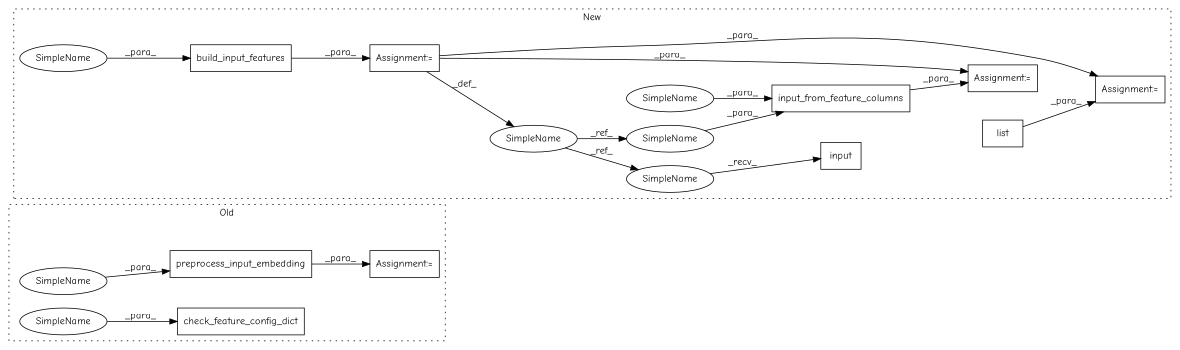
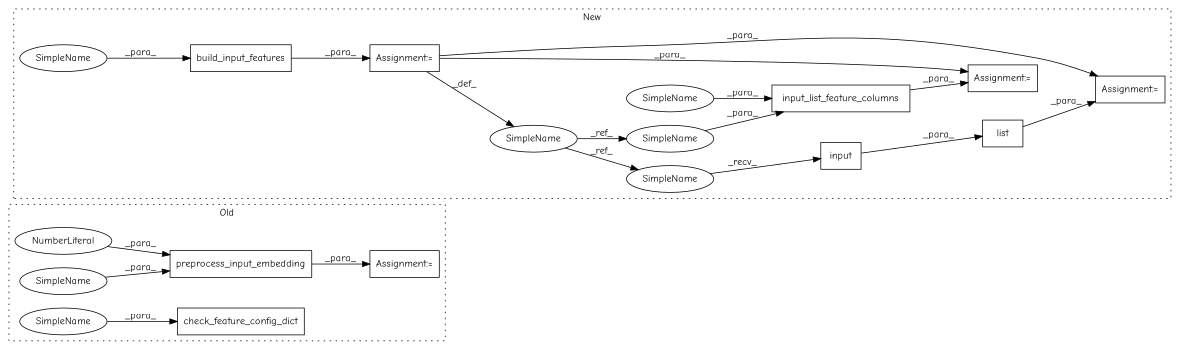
node "input_from_feature_columns": label "input_from_feature_columns" -> "input_list_feature_columns"
edge "input" -> "list": added, label "_para_"
node "NumberLiteral": added
